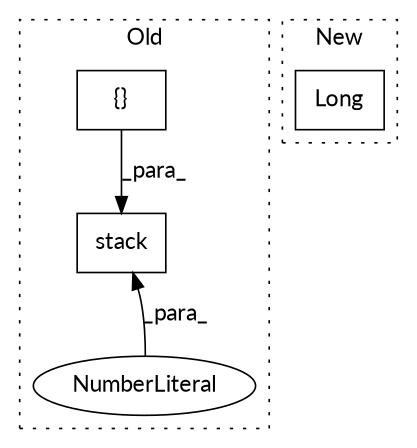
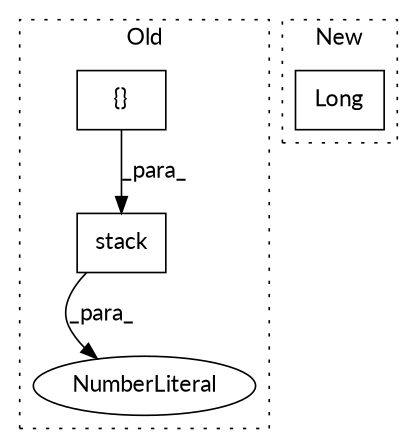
edge "NumberLiteral" -> "stack": reversed
